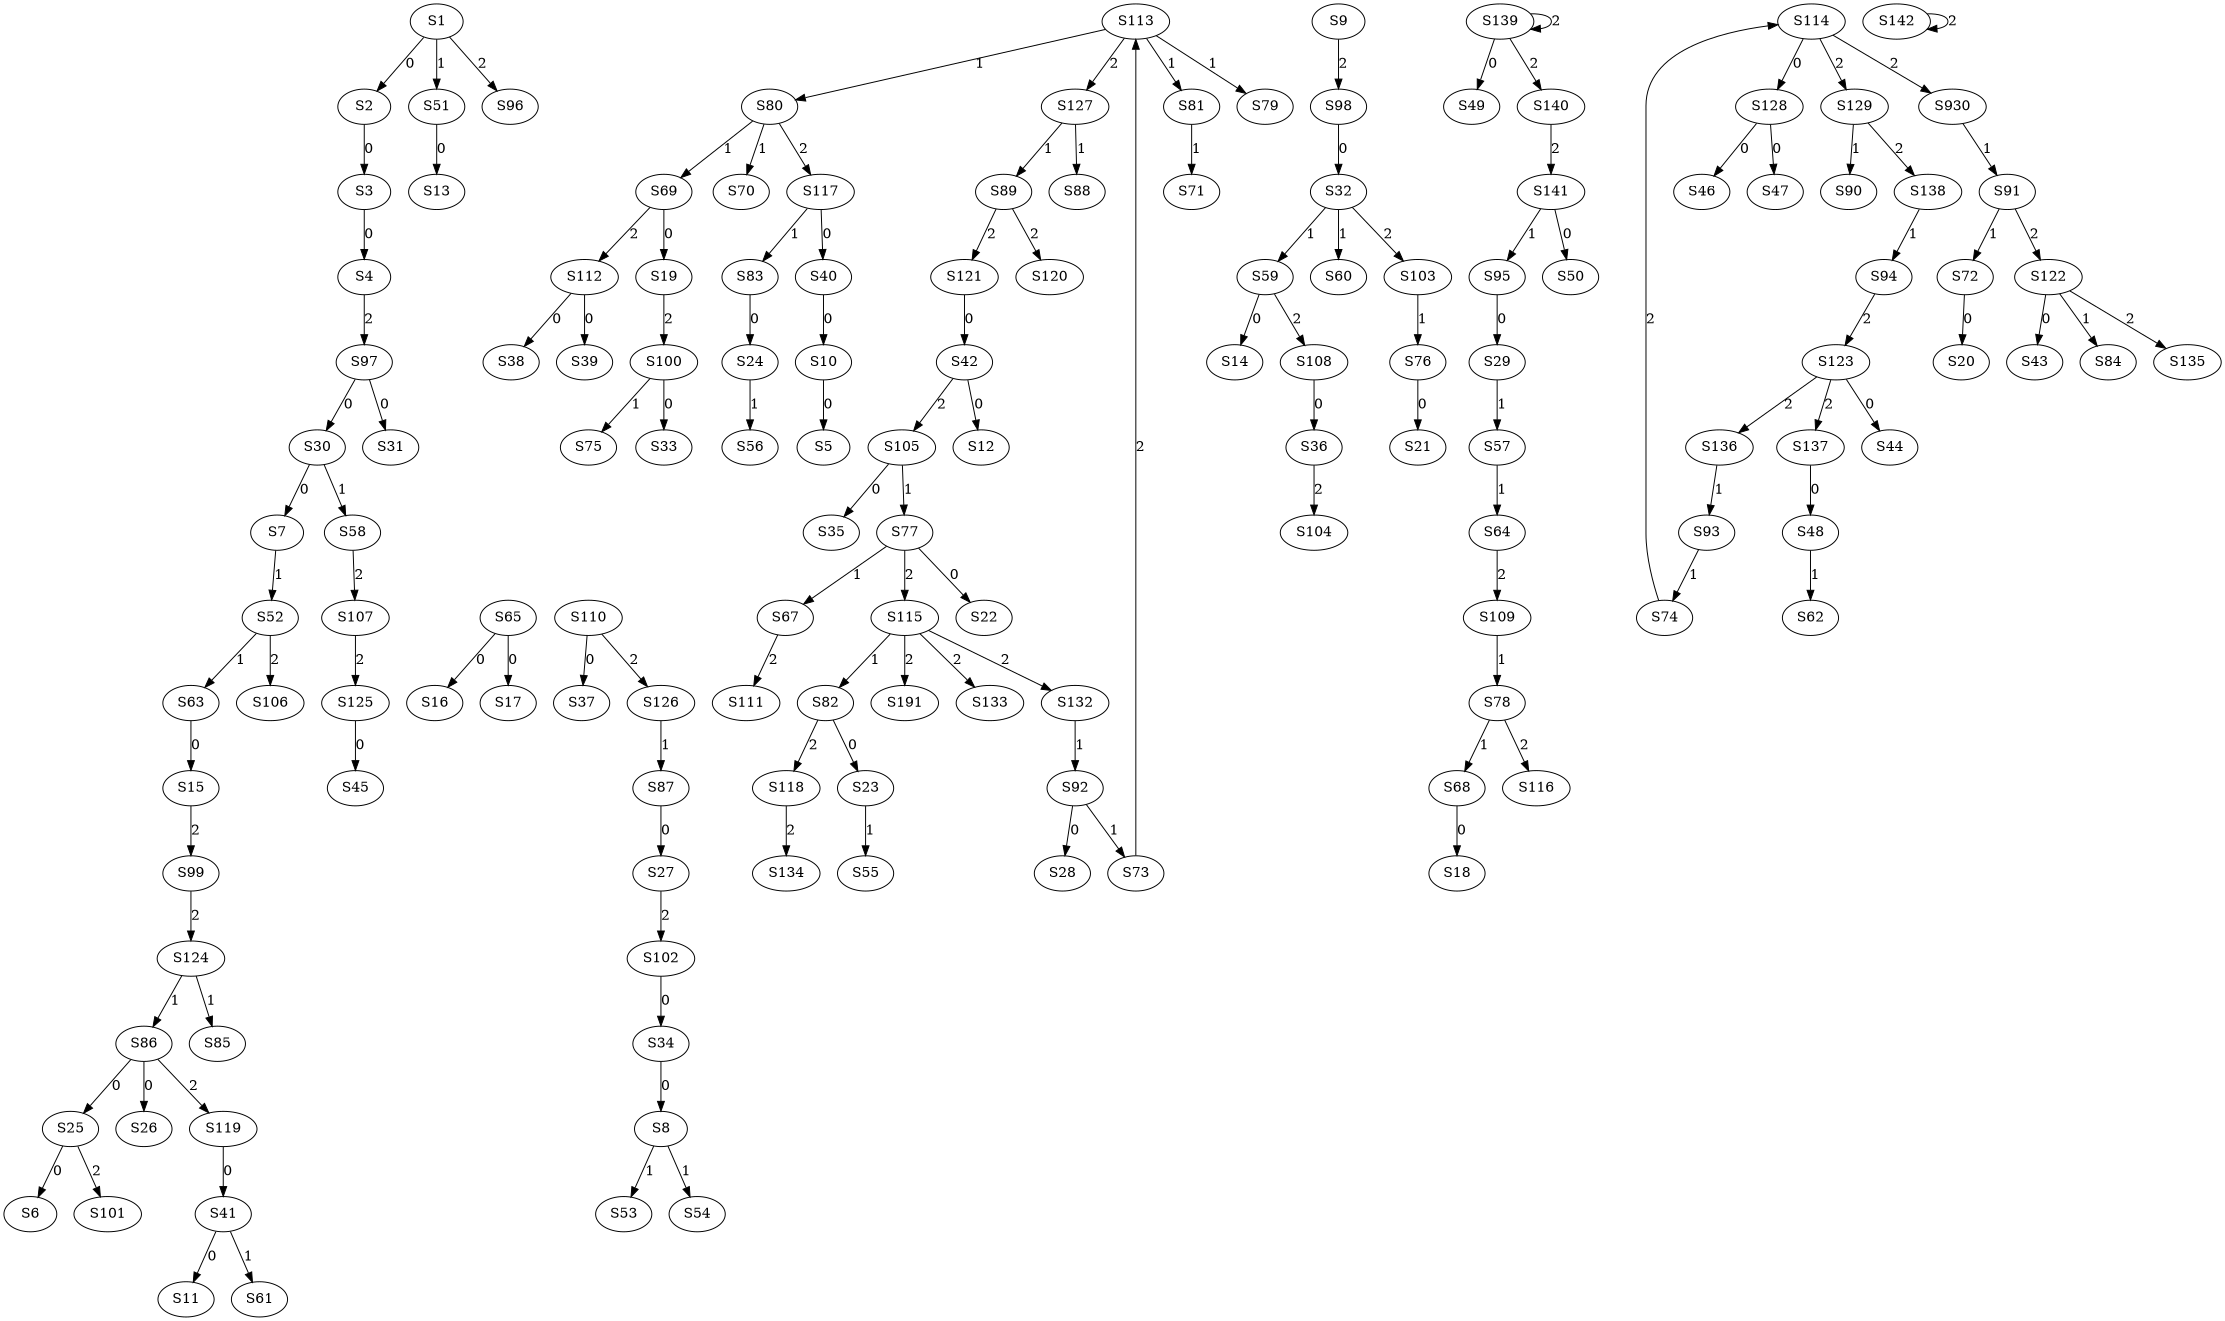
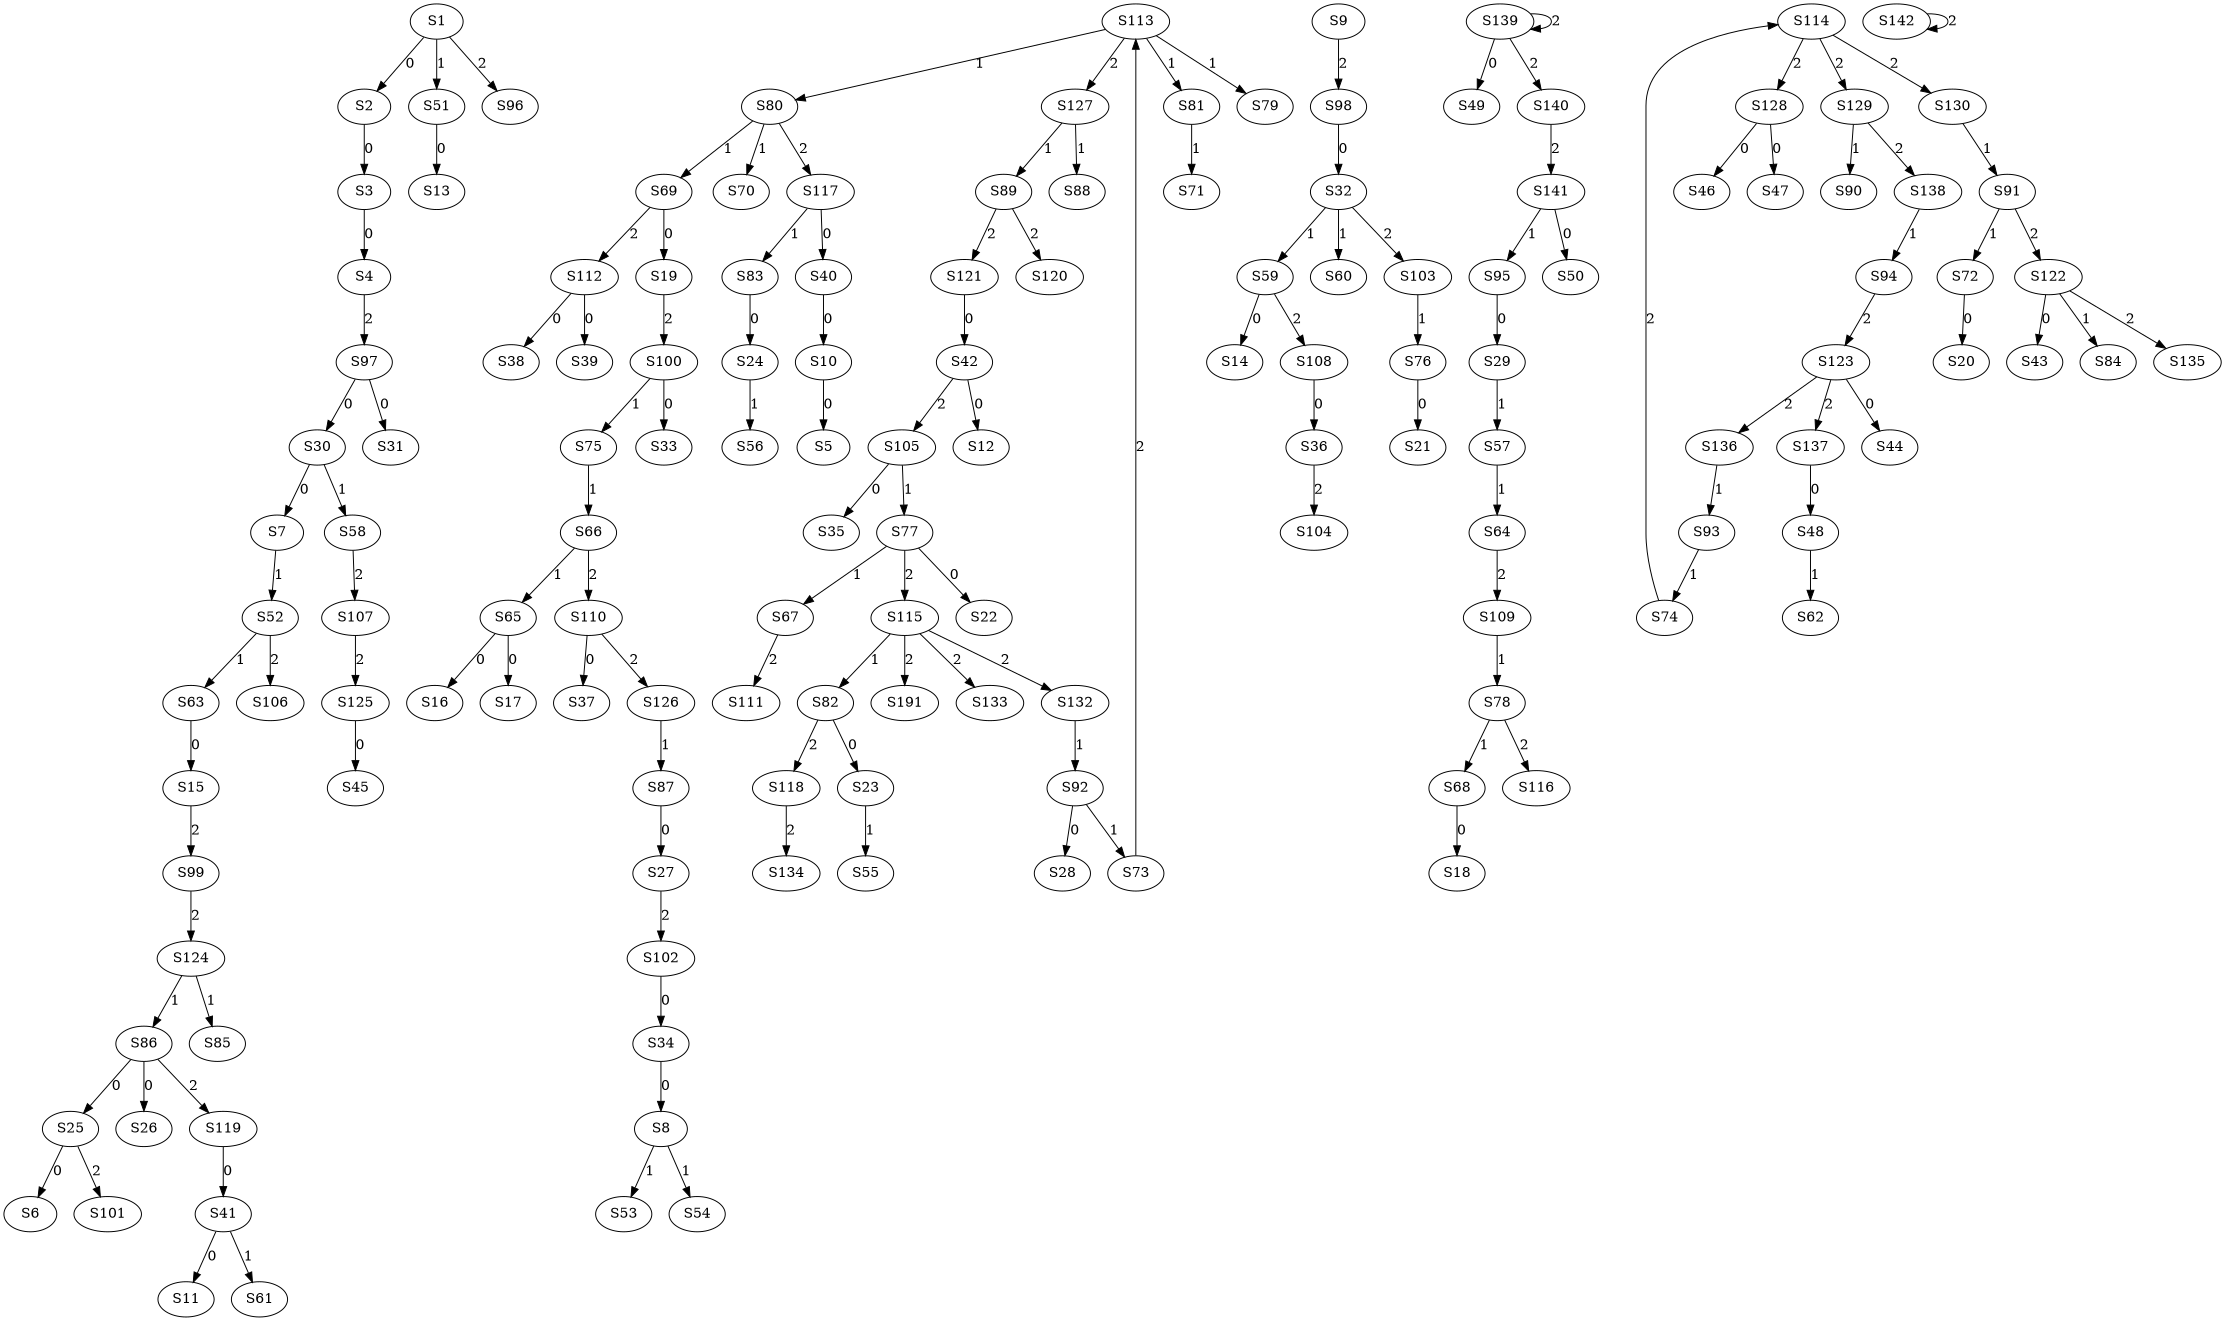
edge "S114" -> "S128": label "0" -> "2"
node "S930": label "S930" -> "S130"
node "S66": added
